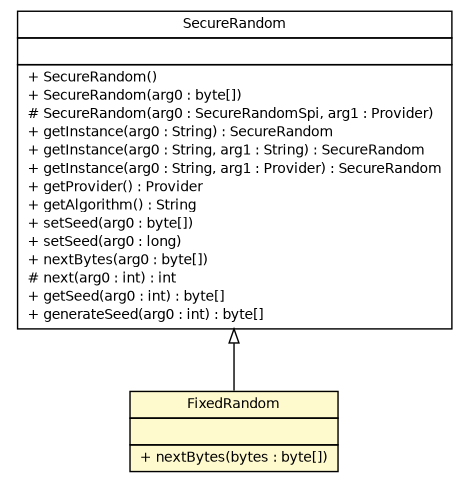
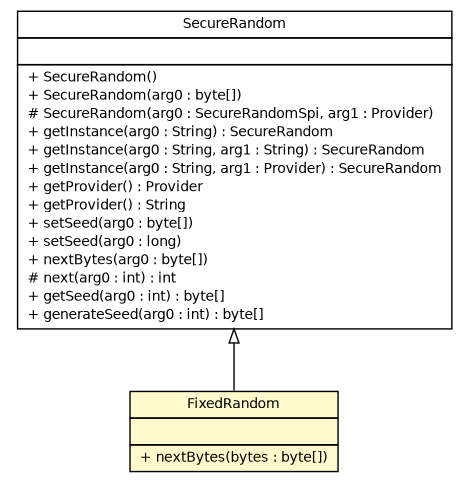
node "SecureRandom": text "+ getAlgorithm() : String" -> "+ getProvider() : String"
